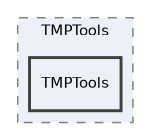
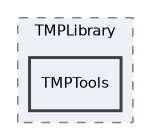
cluster "TMPTools": label "TMPTools" -> "TMPLibrary"
